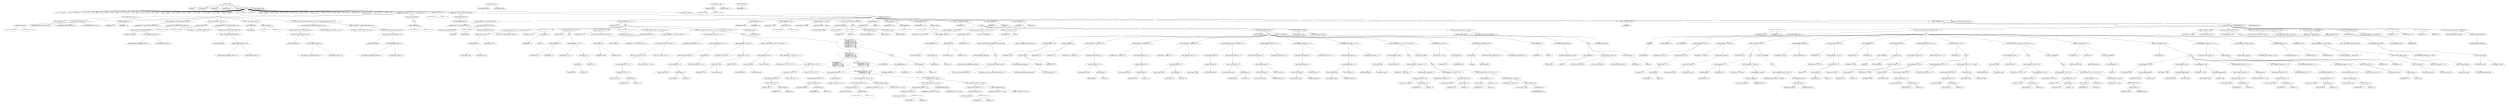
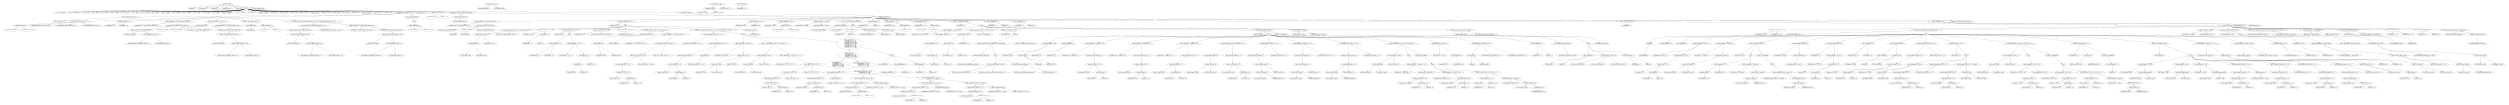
node "(IDENTIFIER,cache_tail,v32 = &cache_tail)": added
